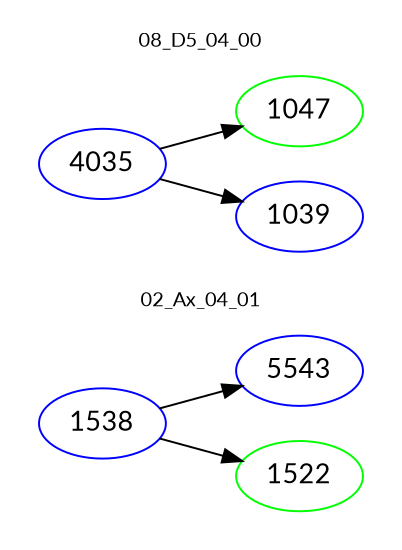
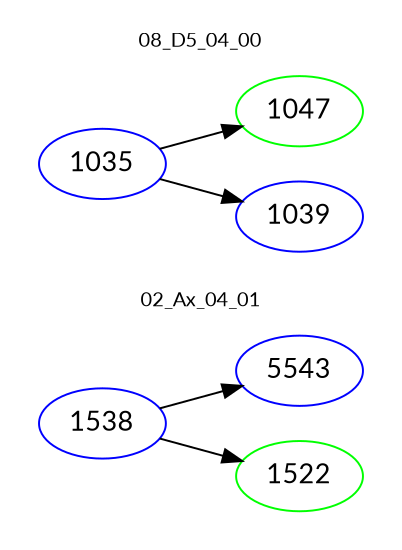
node "4035": label "4035" -> "1035"
